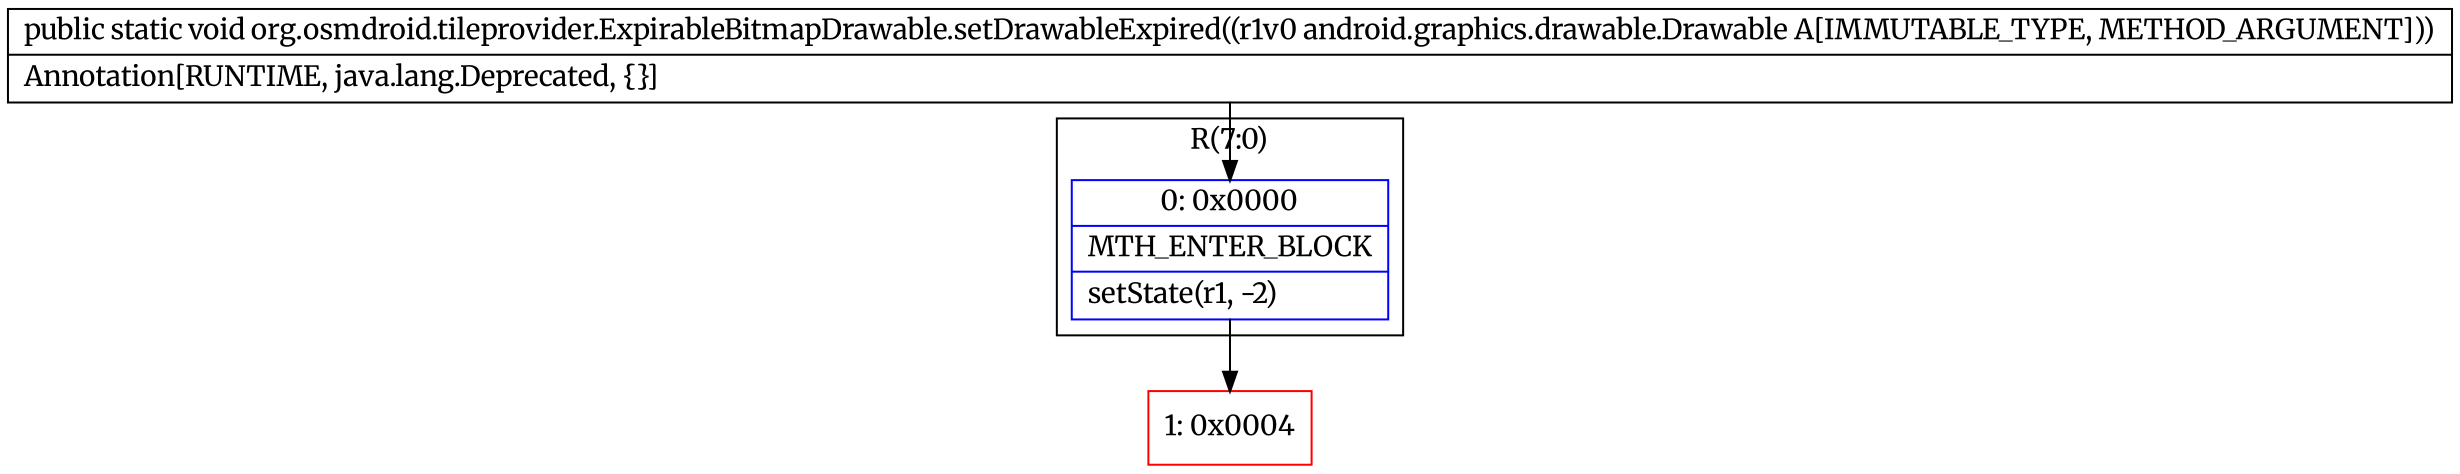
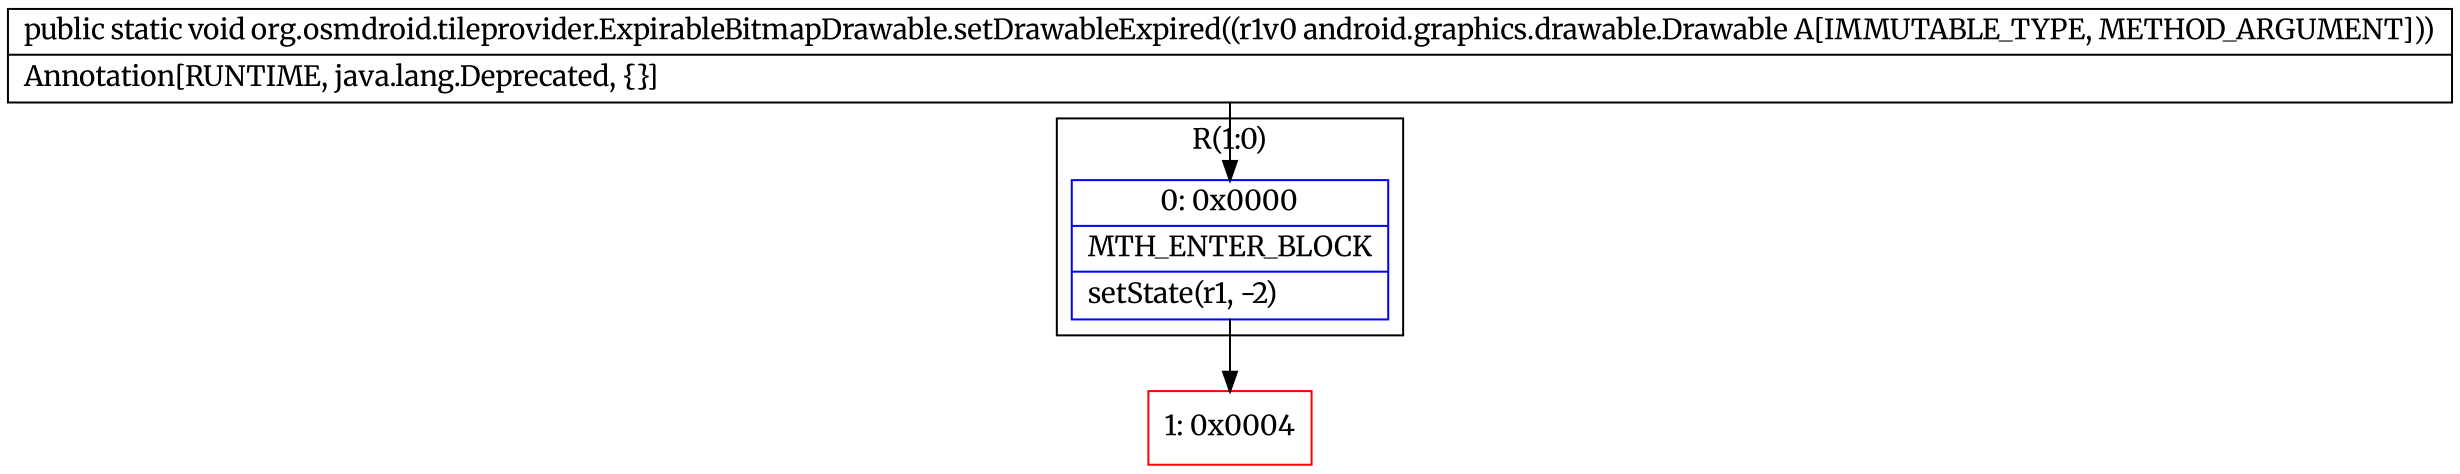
cluster "R(7:0)": label "R(7:0)" -> "R(1:0)"
